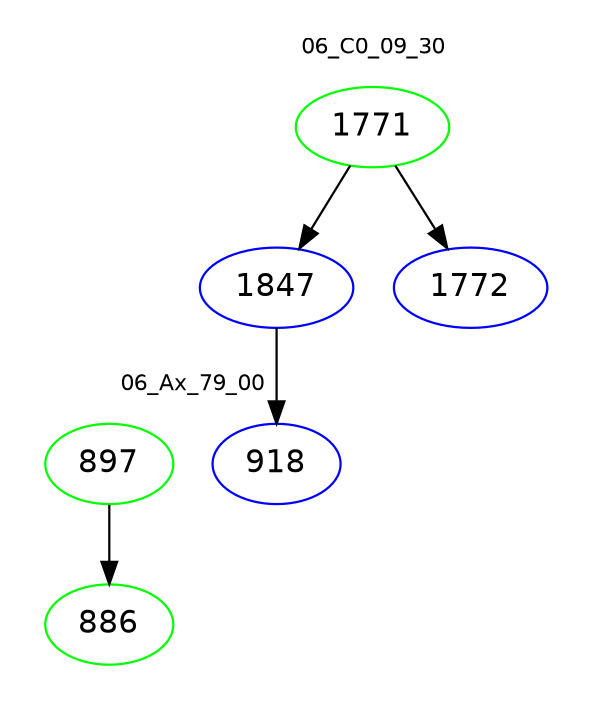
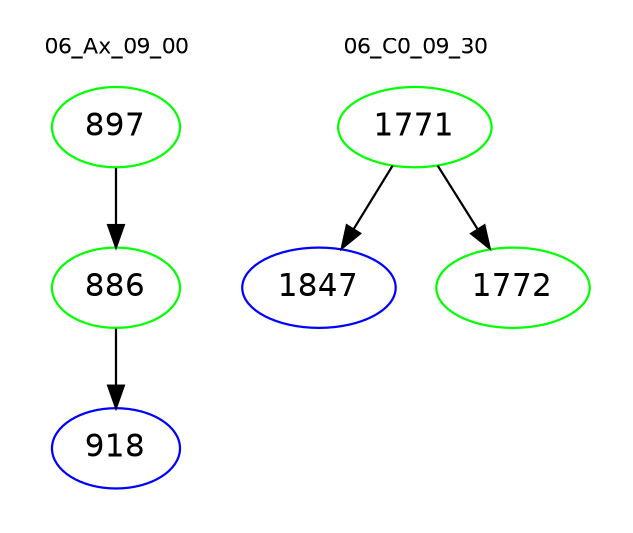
node "1772": color blue -> green
edge "1847" -> "918": now "886" -> "918"
cluster "06_Ax_79_00": label "06_Ax_79_00" -> "06_Ax_09_00"
